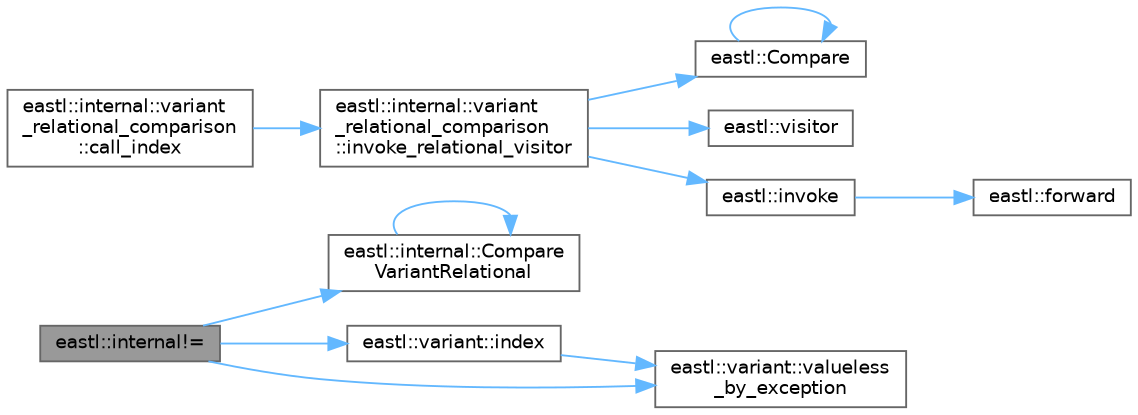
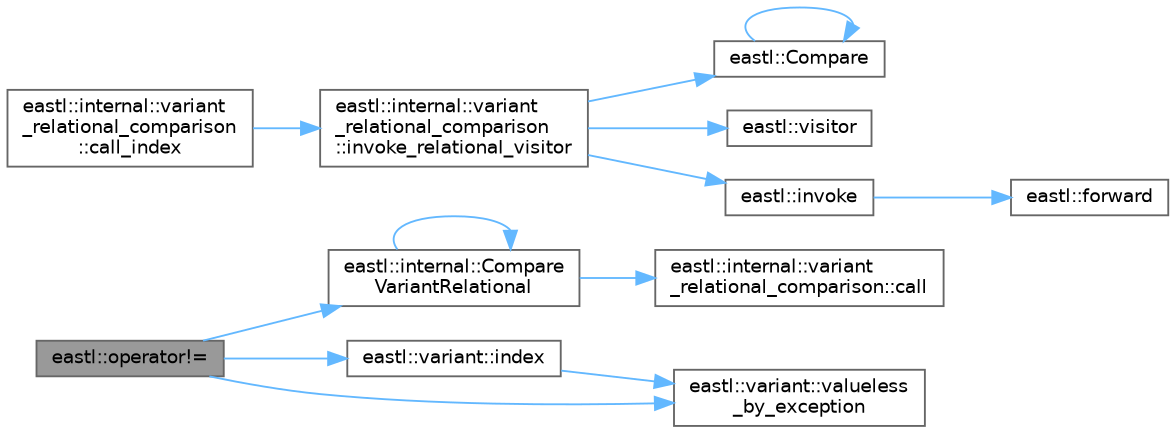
node "eastl::internal::variant _relational_comparison::call": added
node "eastl::internal!=": label "eastl::internal!=" -> "eastl::operator!="
